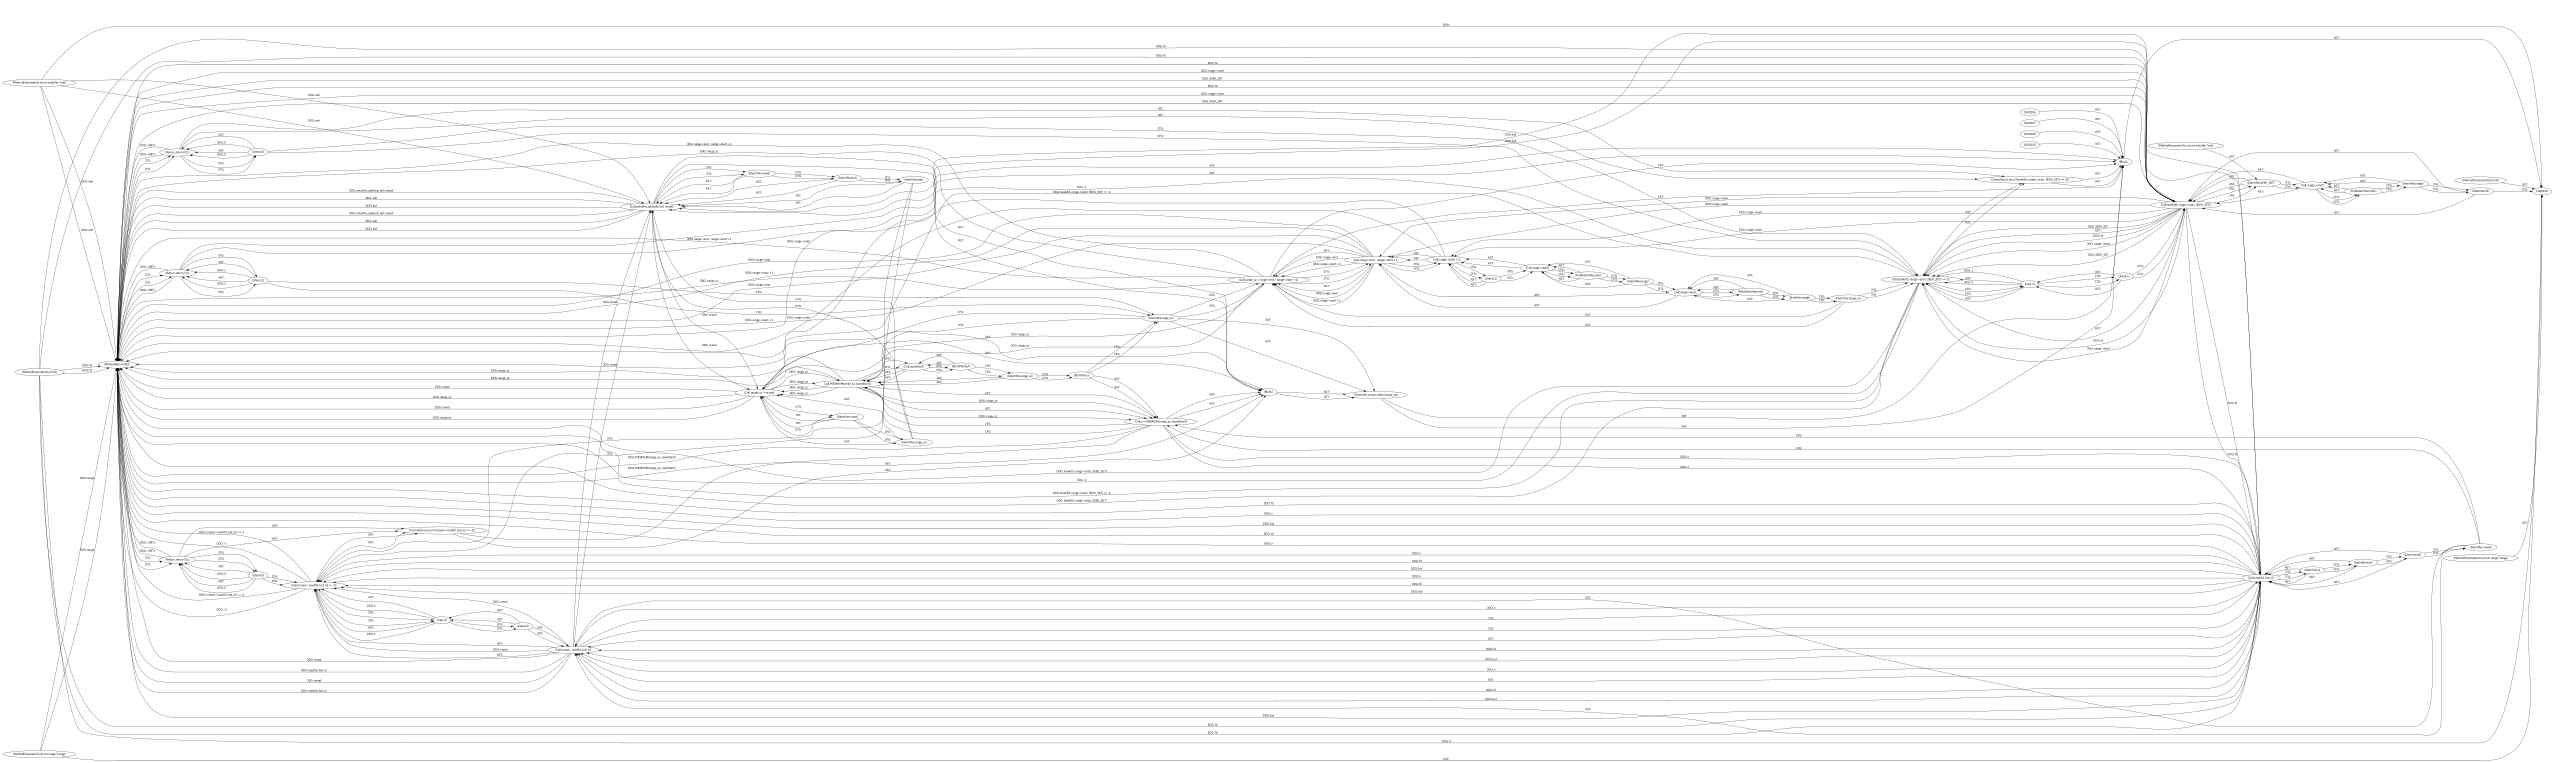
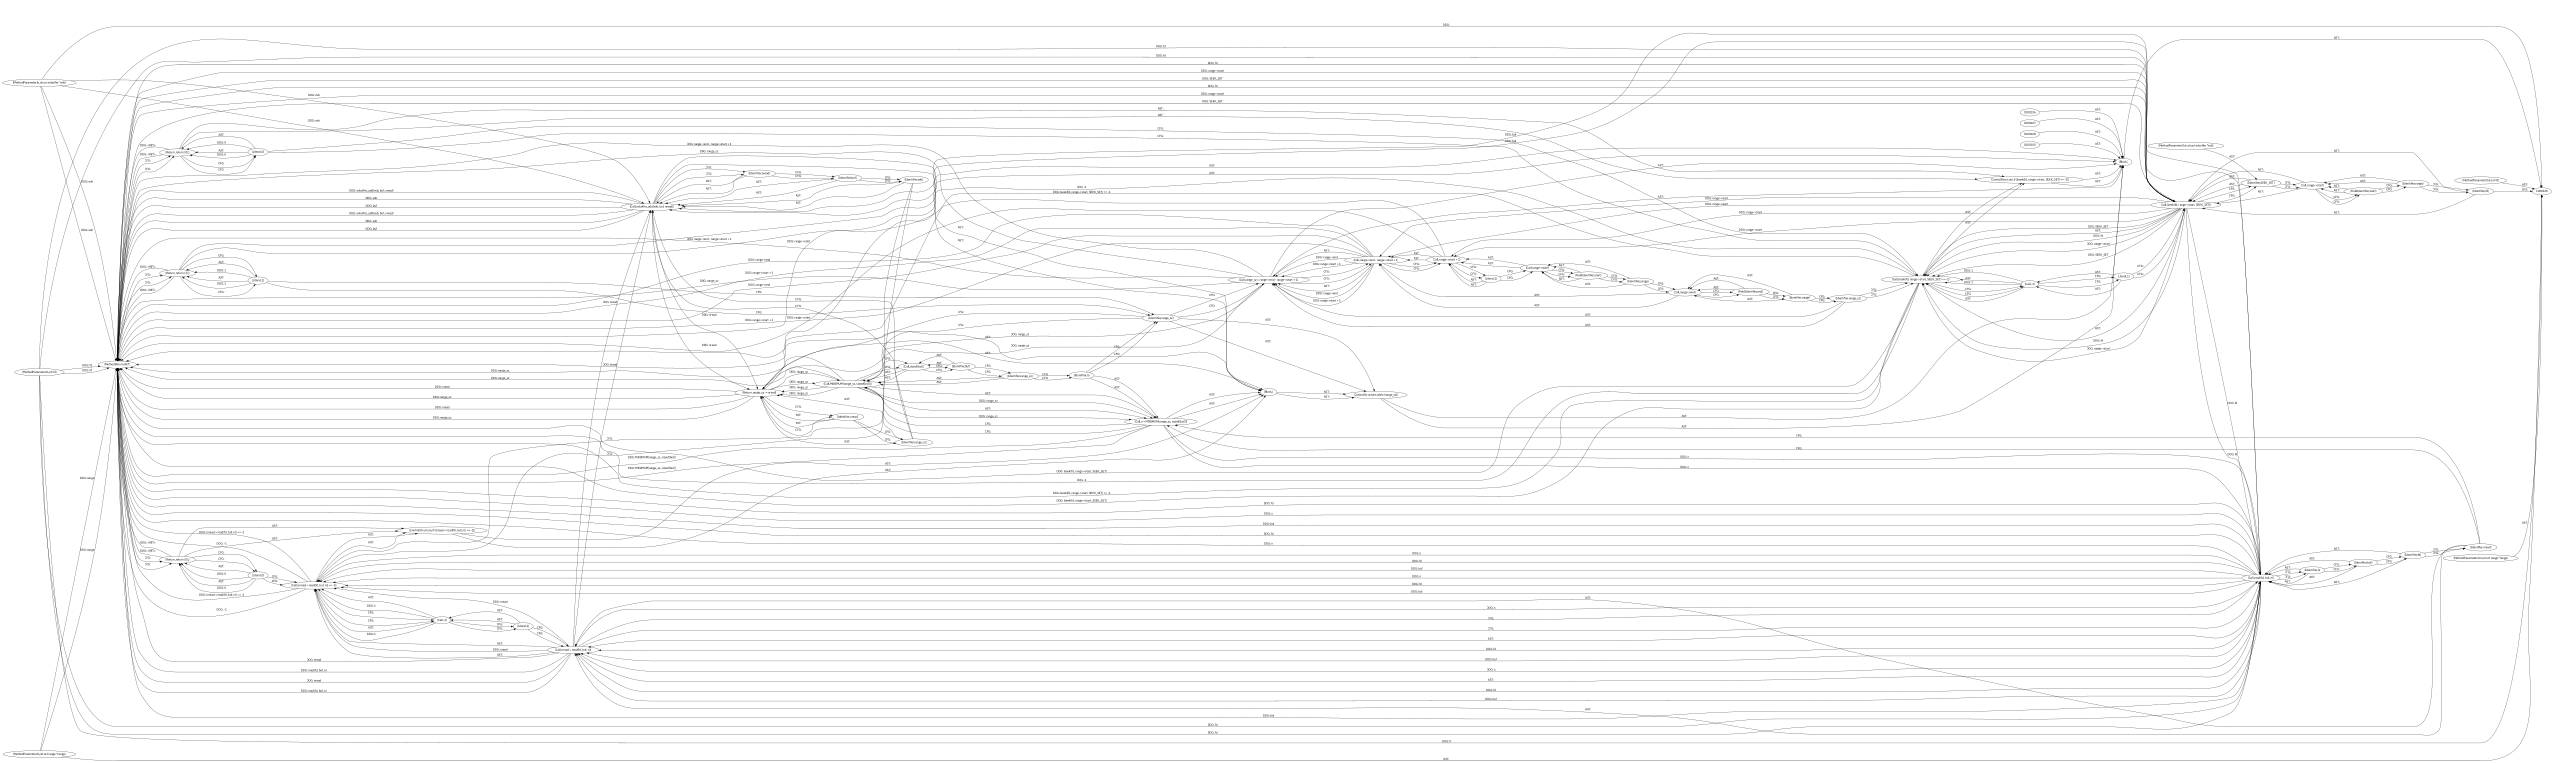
node "(Call,MINIMUM(while_sz, sizeof(buf)))": label "(Call,MINIMUM(while_sz, sizeof(buf)))" -> "(Call,MINIMUM(range_sz, sizeof(buf)))"
node "(Call,range_sz -= nread)": label "(Call,range_sz -= nread)" -> "(Return,range_sz -= nread)"
